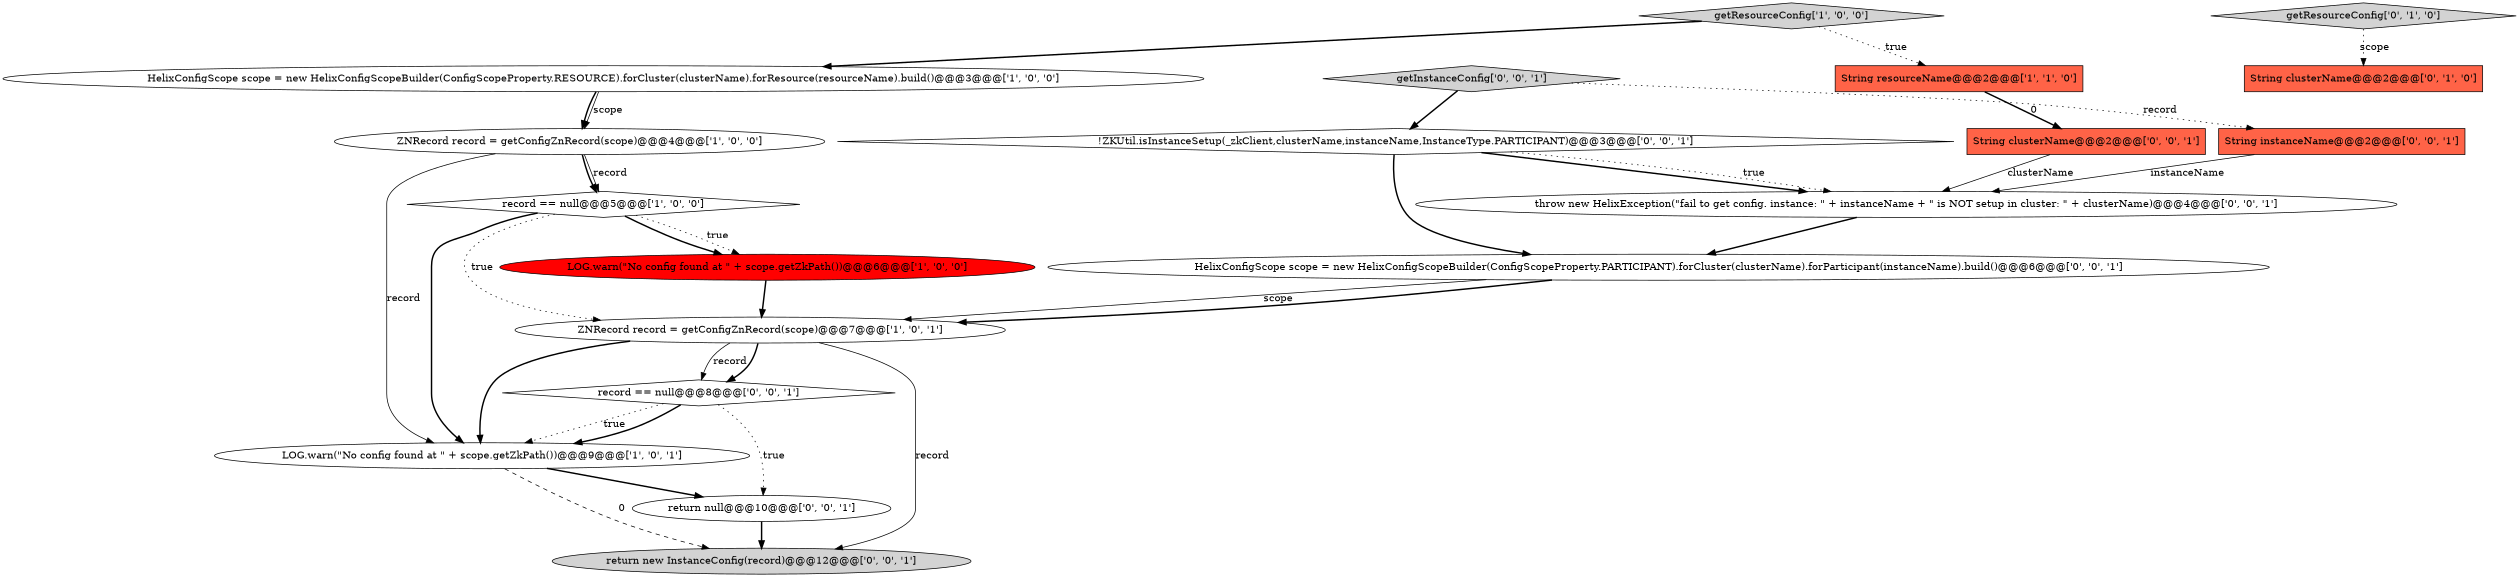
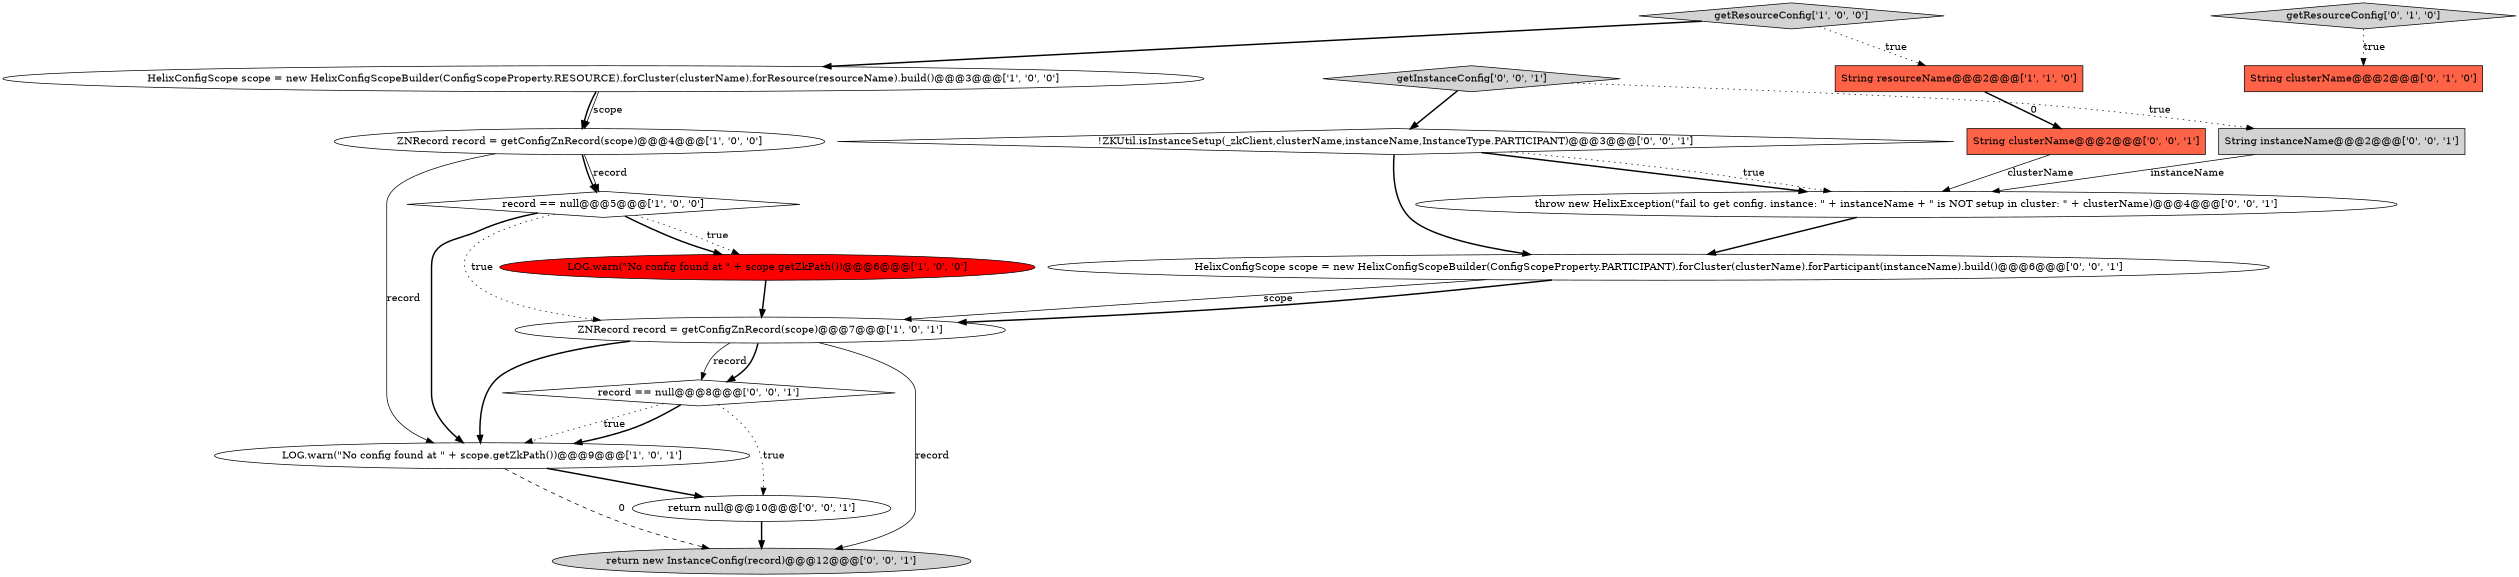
edge "getResourceConfig['0', '1', '0']" -> "String clusterName@@@2@@@['0', '1', '0']": label "scope" -> "true"
edge "getInstanceConfig['0', '0', '1']" -> "String instanceName@@@2@@@['0', '0', '1']": label "record" -> "true"
node "String instanceName@@@2@@@['0', '0', '1']": fillcolor tomato -> lightgray
